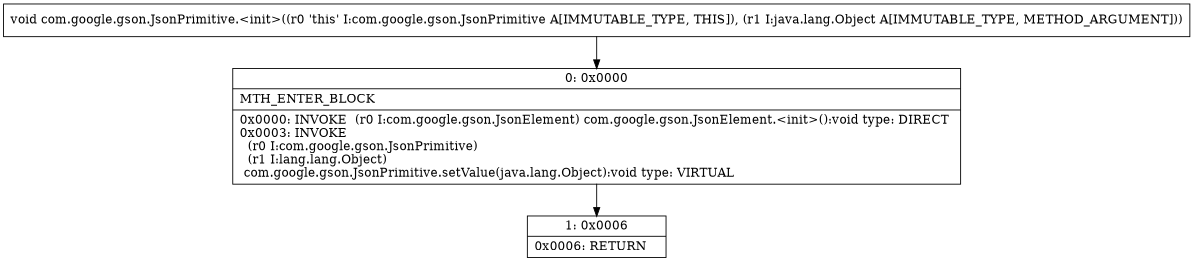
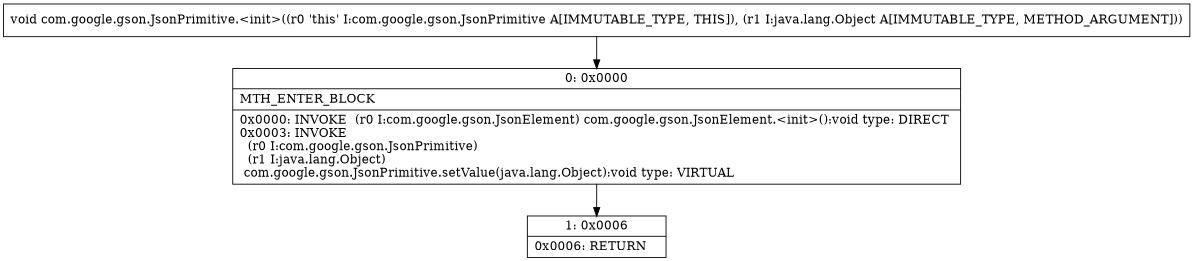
node "0: 0x0000": text "(r1 I:lang.lang.Object)" -> "(r1 I:java.lang.Object)"
